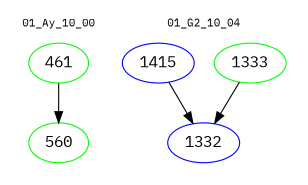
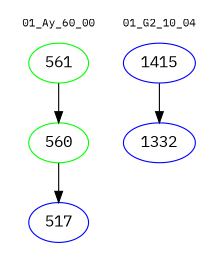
cluster "01_Ay_10_00": label "01_Ay_10_00" -> "01_Ay_60_00"
node "461": label "461" -> "561"
node "1333": removed
node "517": added
